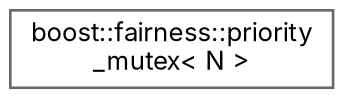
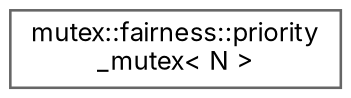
node "boost::fairness::priority _mutex< N >": label "boost::fairness::priority _mutex< N >" -> "mutex::fairness::priority _mutex< N >"
